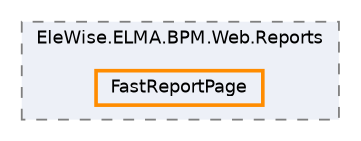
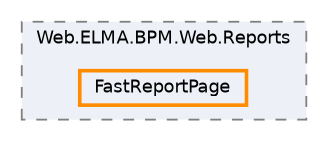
cluster "EleWise.ELMA.BPM.Web.Reports": label "EleWise.ELMA.BPM.Web.Reports" -> "Web.ELMA.BPM.Web.Reports"
